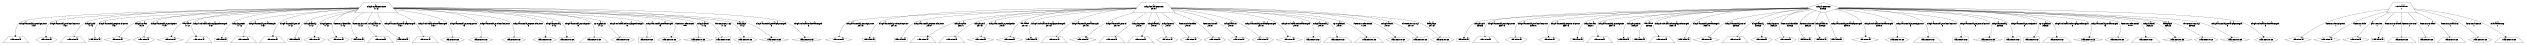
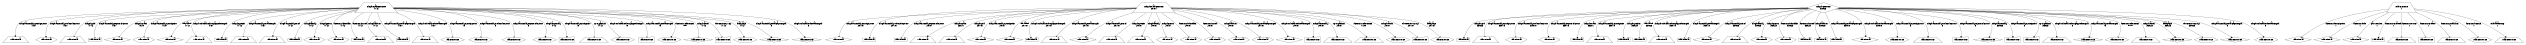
node "void:Dataset 1": label "void:Dataset 1" -> "void:Genome 1"
